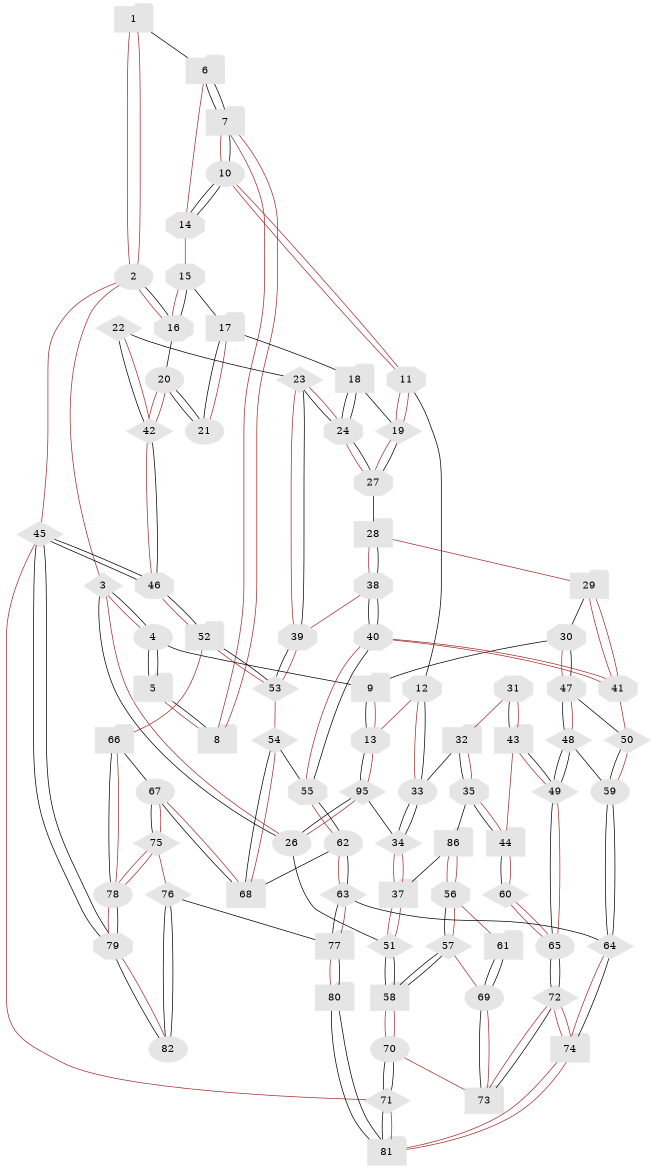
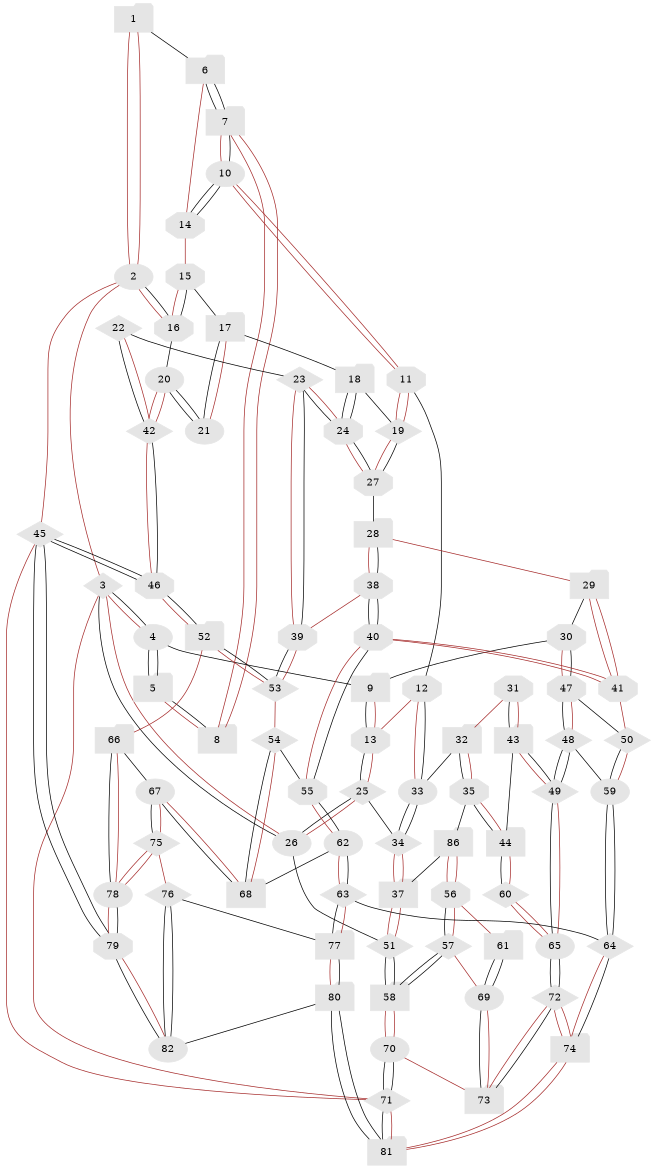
node "95": label "95" -> "25"
edge "43" -- "44": color brown -> black
edge "3" -- "71": added
edge "80" -- "82": added
